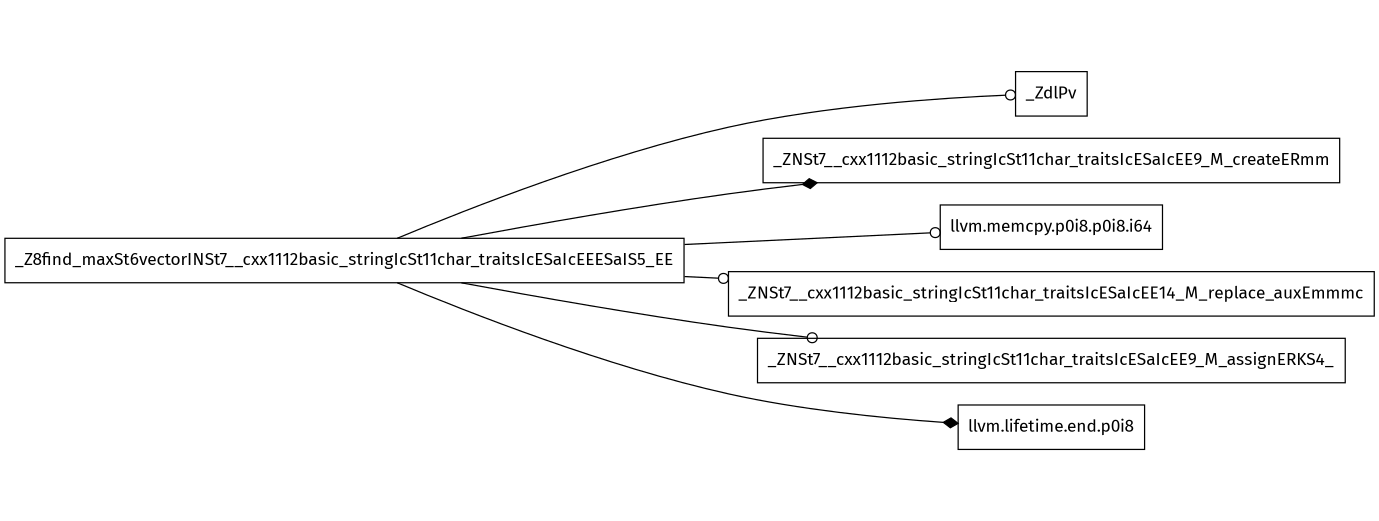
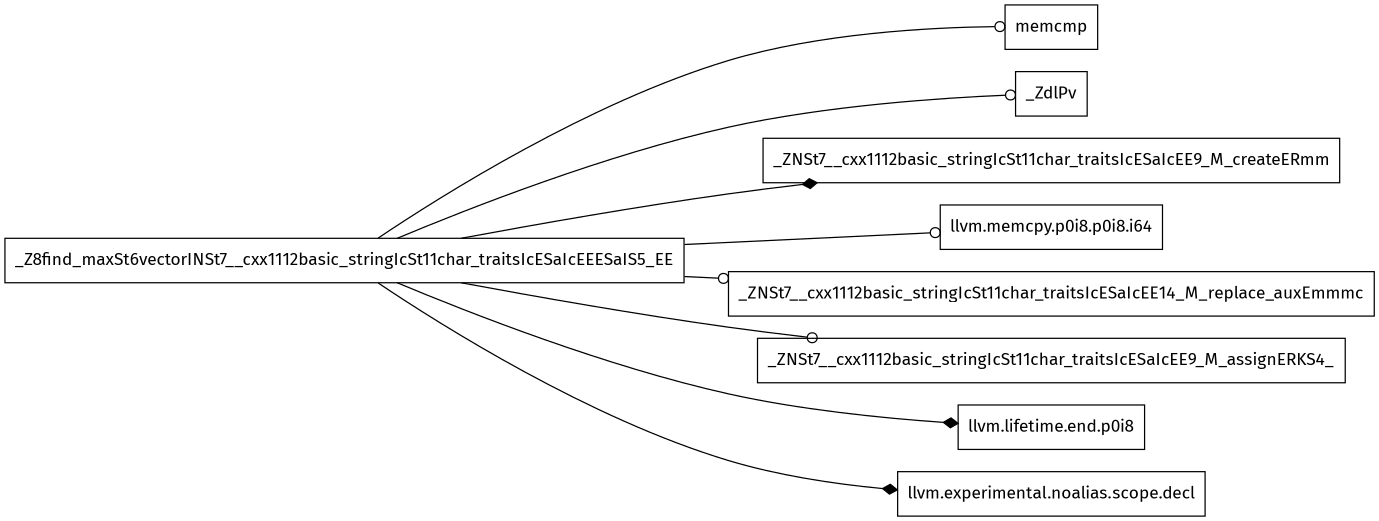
node "memcmp": added
node "llvm.experimental.noalias.scope.decl": added
